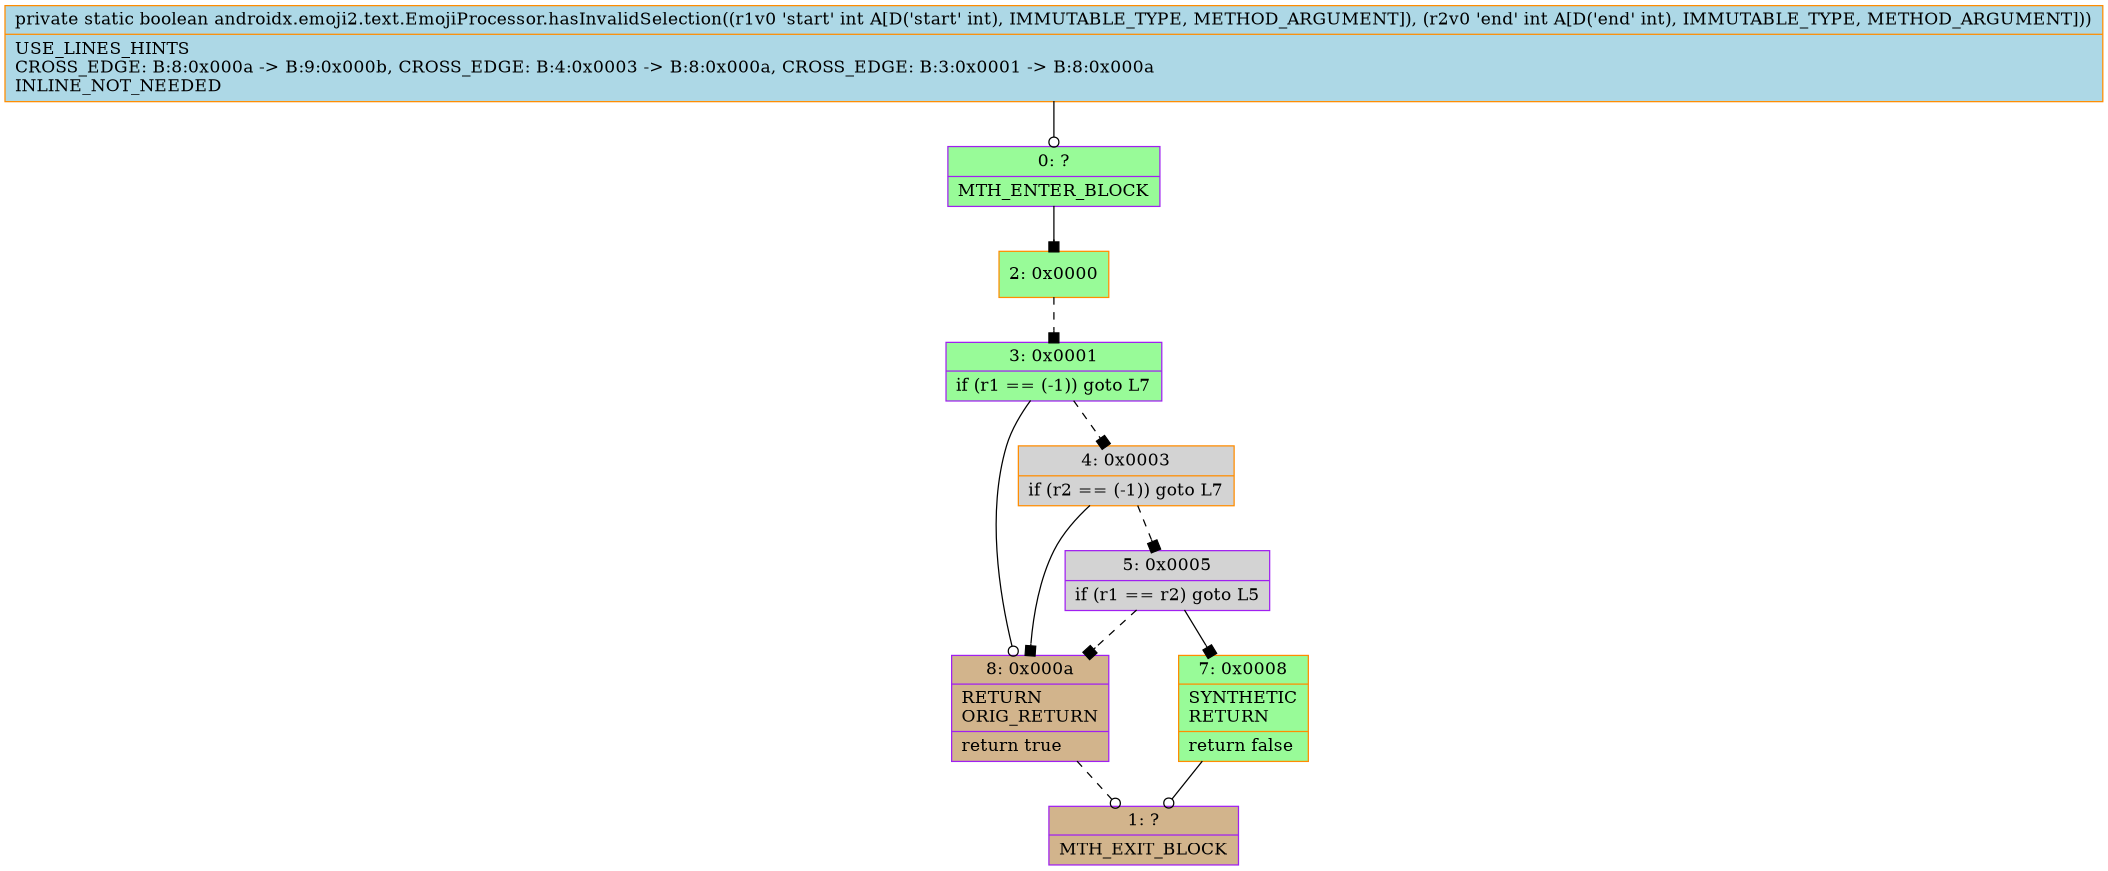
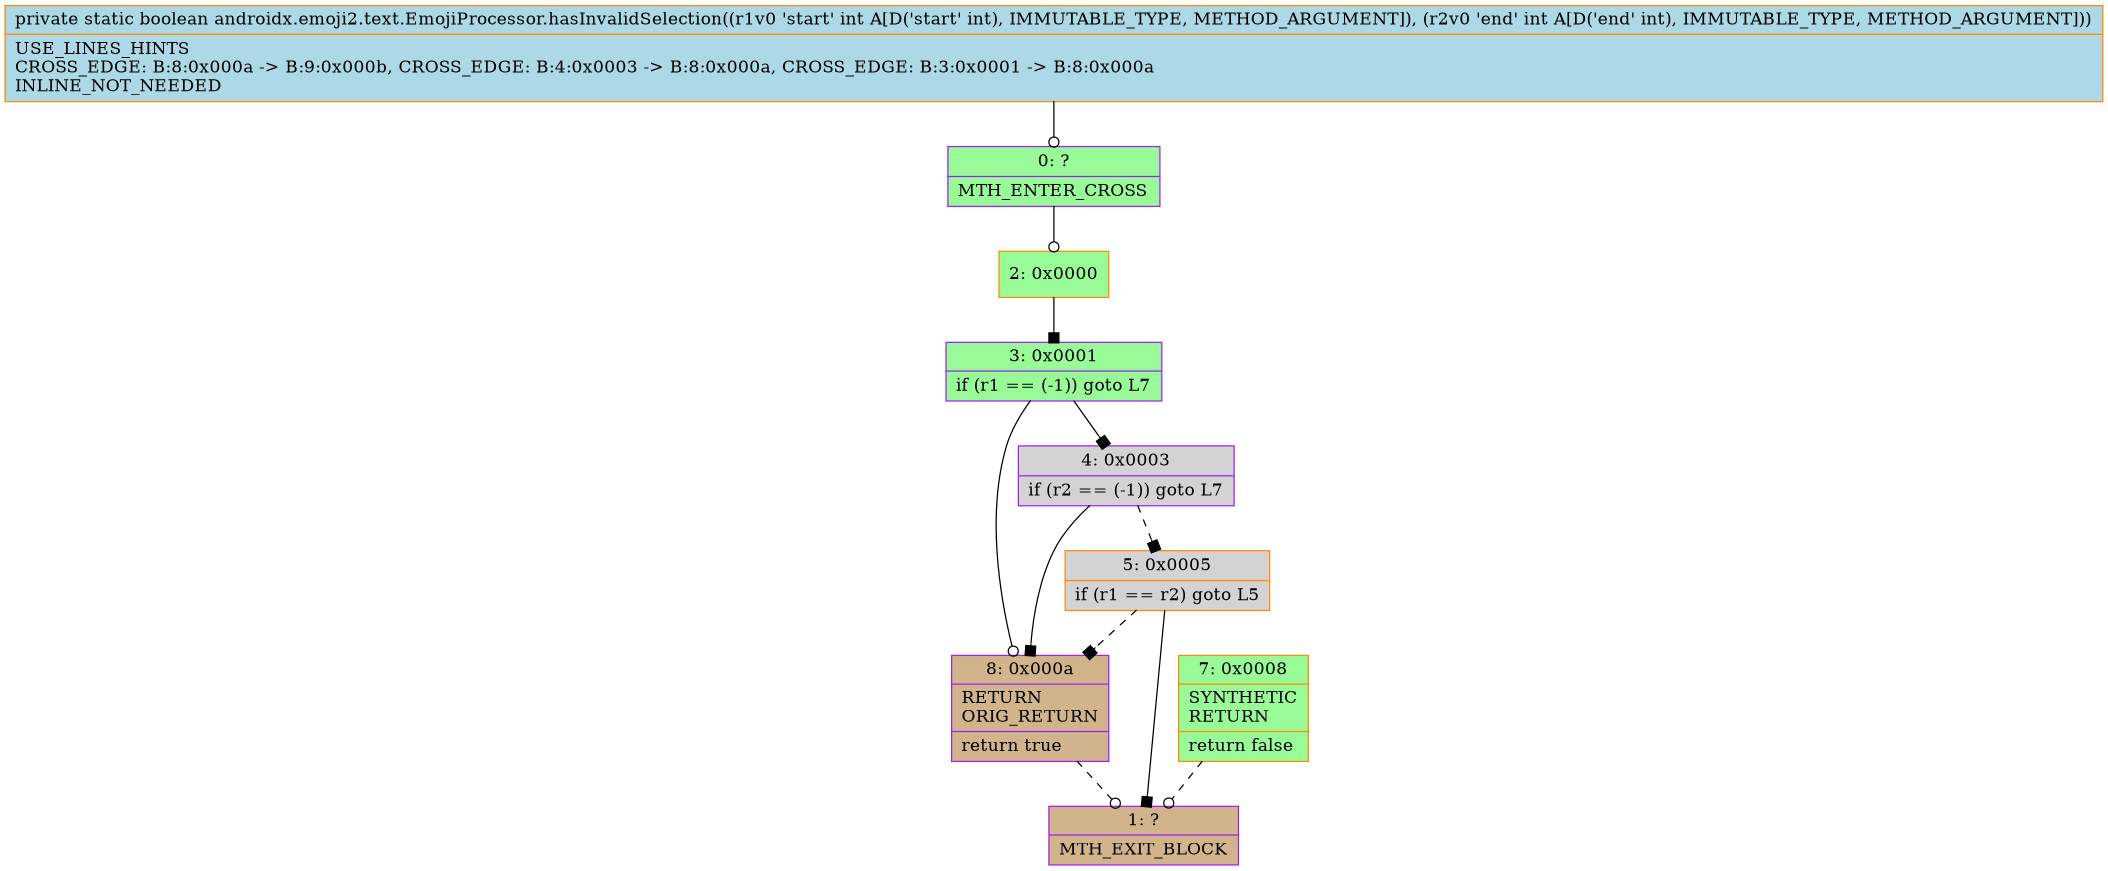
node "0: ?": text "MTH_ENTER_BLOCK" -> "MTH_ENTER_CROSS"
edge "0: ?" -> "2: 0x0000": arrowhead box -> odot
edge "2: 0x0000" -> "3: 0x0001": style dashed -> solid
edge "3: 0x0001" -> "4: 0x0003": style dashed -> solid
node "4: 0x0003": color darkorange -> purple
node "5: 0x0005": color purple -> darkorange
edge "5: 0x0005" -> "7: 0x0008": now "5: 0x0005" -> "1: ?"
edge "7: 0x0008" -> "1: ?": style solid -> dashed
